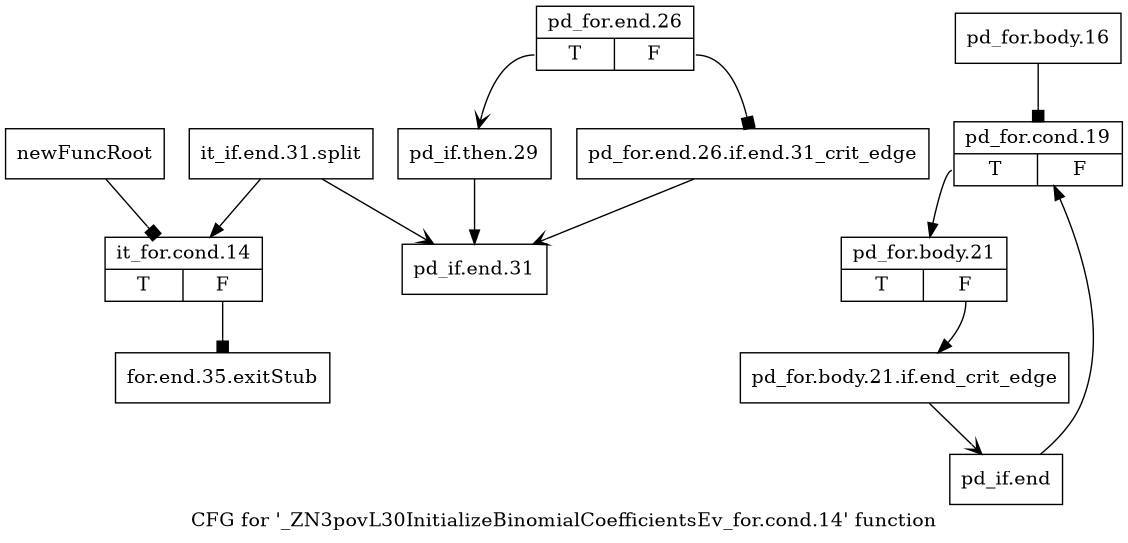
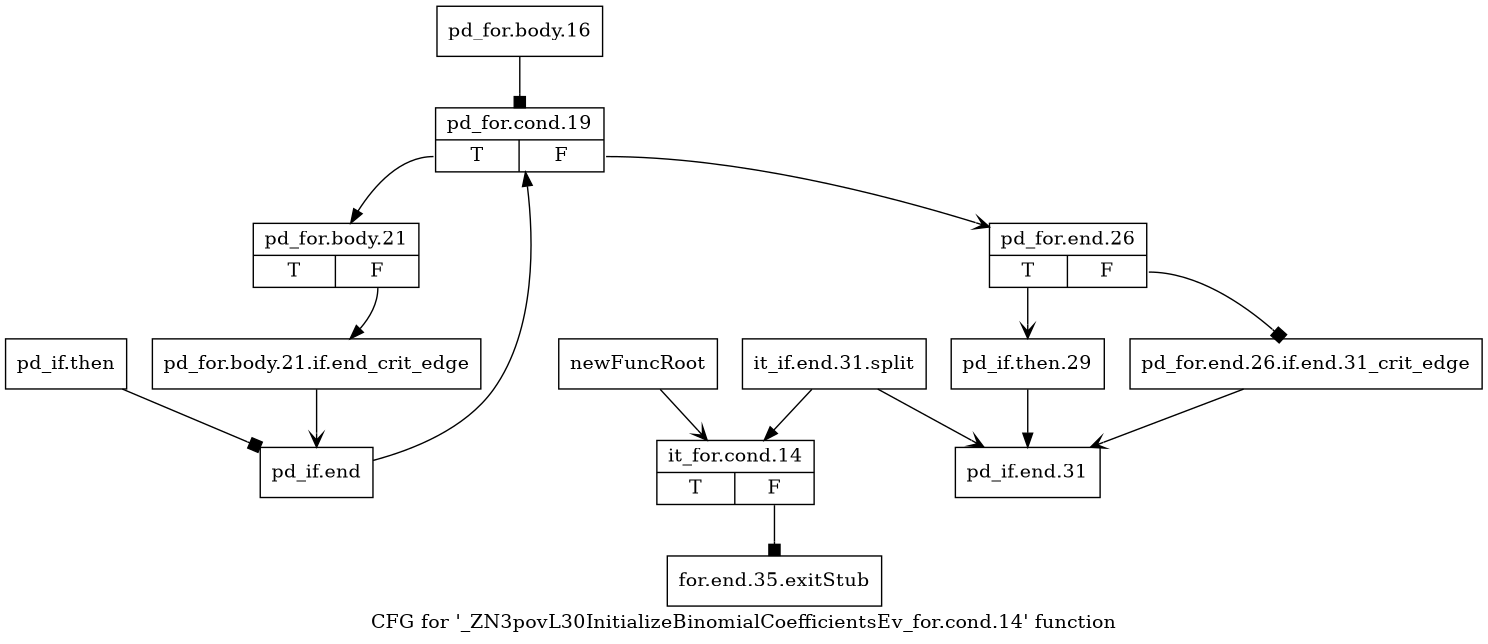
edge "pd_for.cond.19" -> "pd_for.end.26": added
edge "newFuncRoot" -> "it_for.cond.14": arrowhead box -> vee
node "pd_if.then": added
